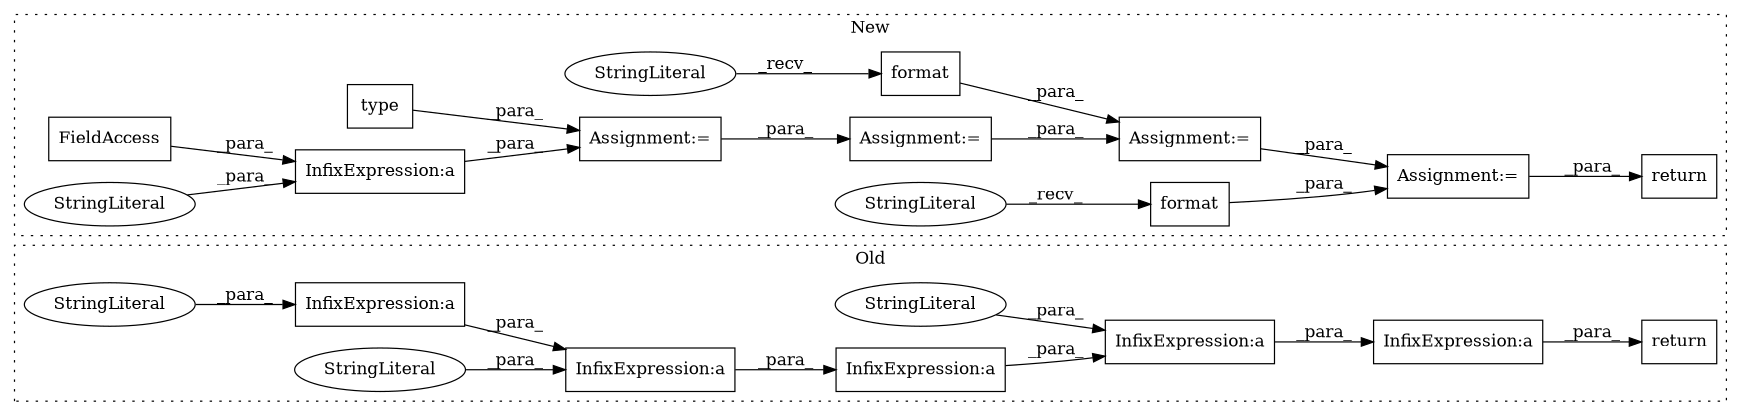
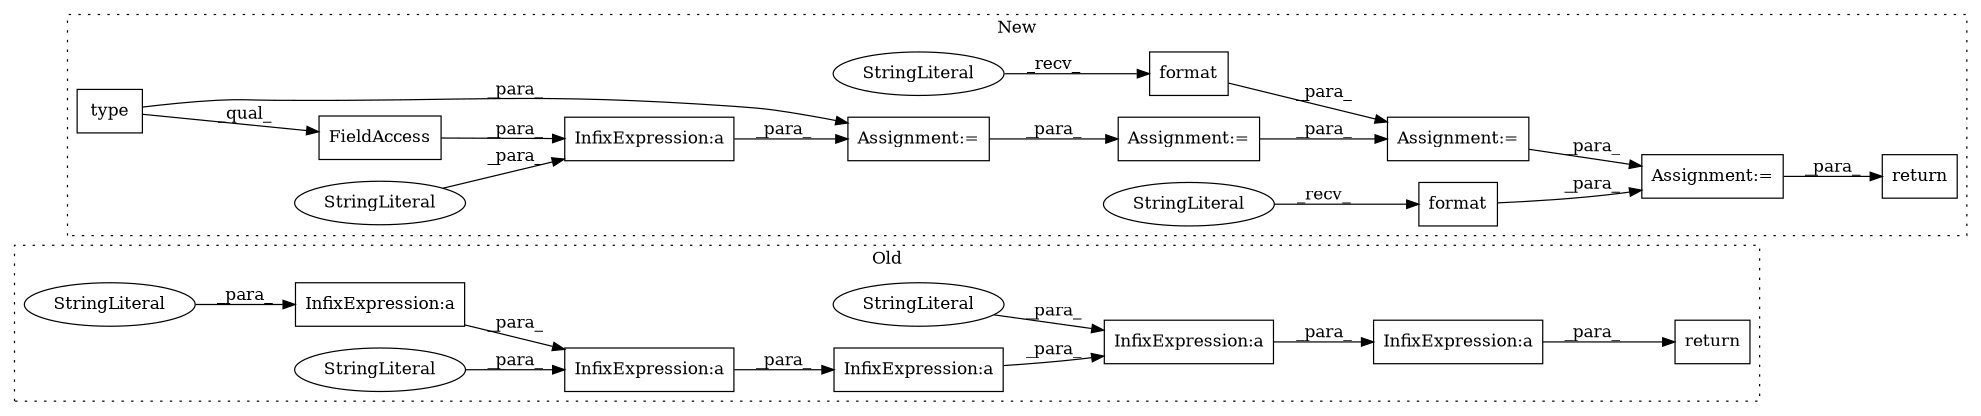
edge "type" -> "FieldAccess": added, label "_qual_"
